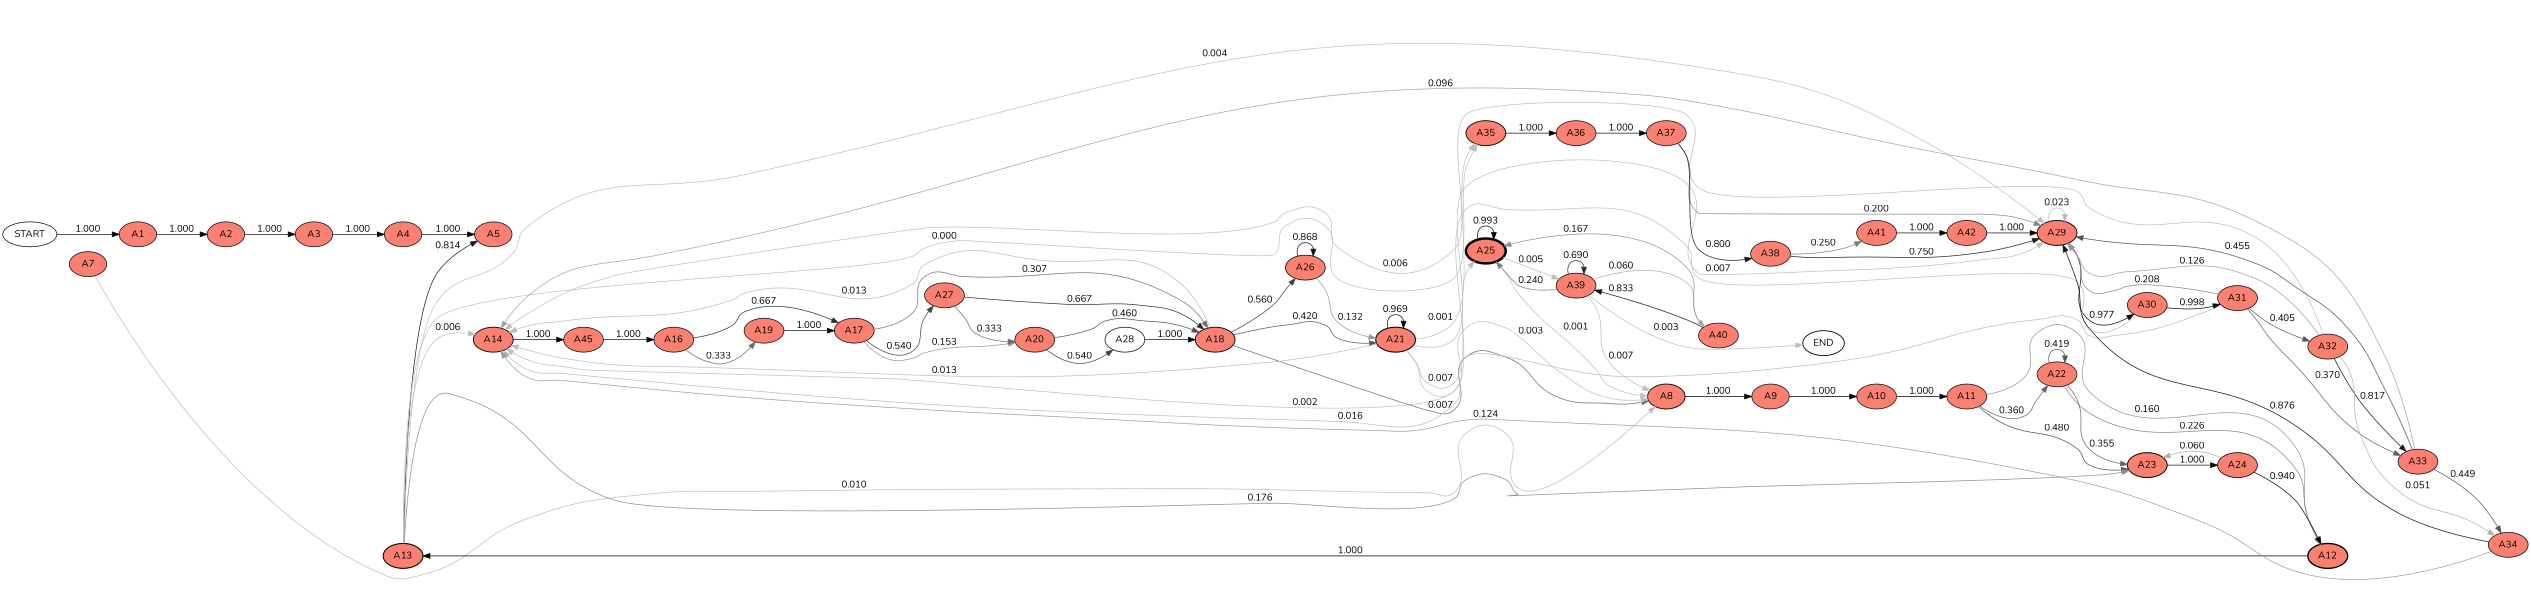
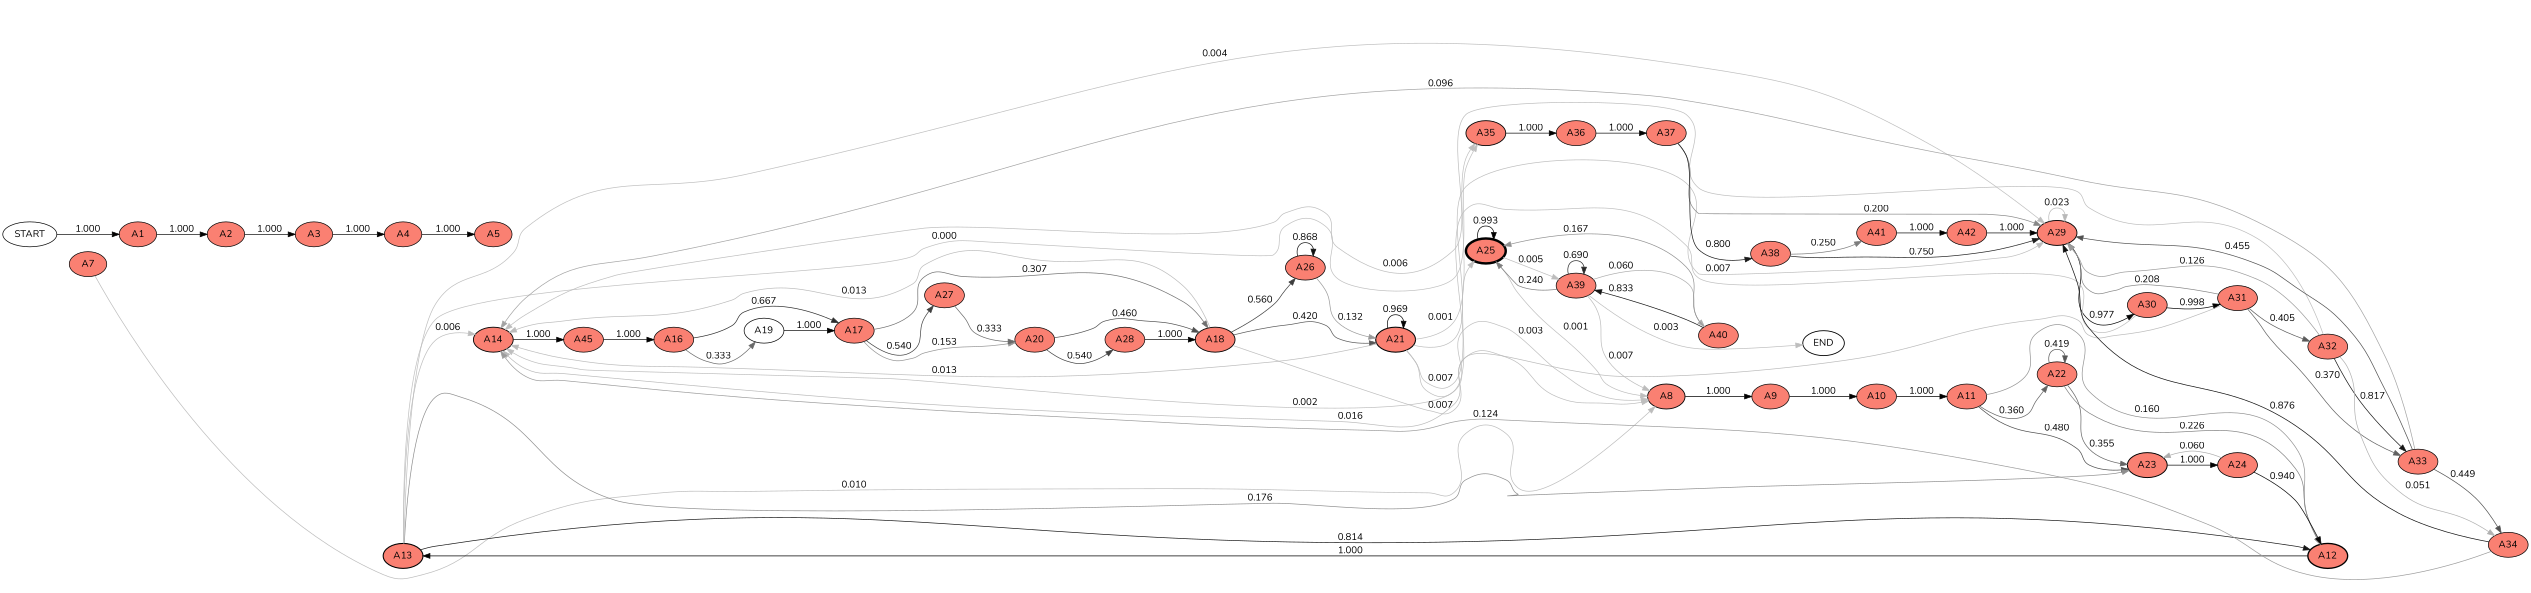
edge "A27" -> "A18": removed, label "0.667"
node "A19": fillcolor #fa8072 -> #ffffff
node "A28": fillcolor #ffffff -> #fa8072
edge "A13" -> "A5": now "A13" -> "A12"
edge "A18" -> "A8": color #696969 -> #bdbdbd
